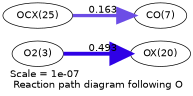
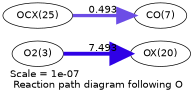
edge "OCX(25)" -> "CO(7)": label " 0.163" -> " 0.493"
edge "O2(3)" -> "OX(20)": label " 0.493" -> " 7.493"
